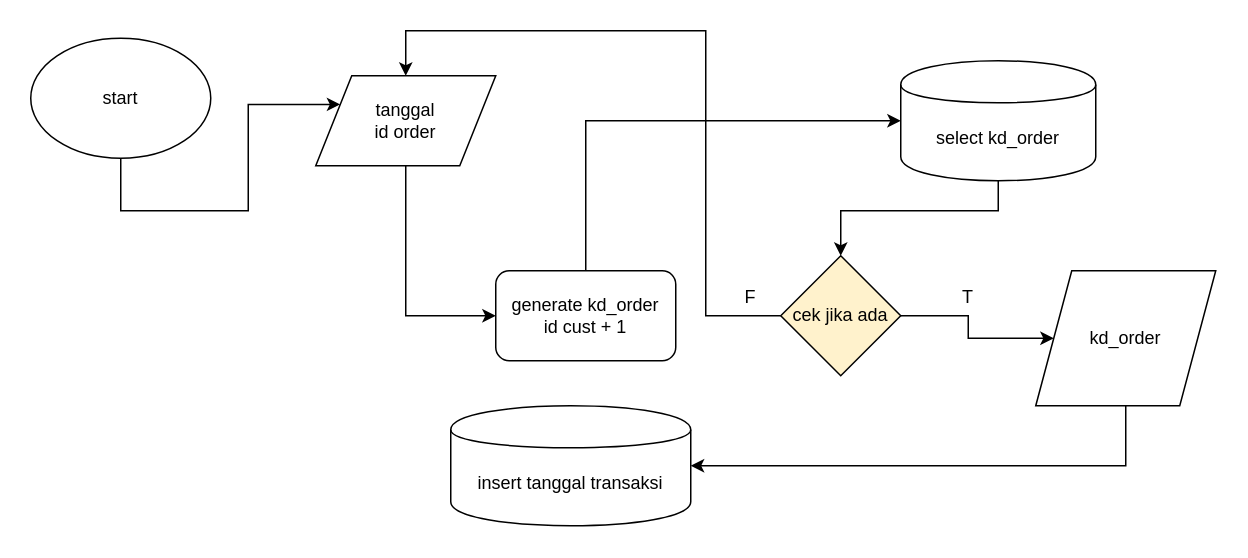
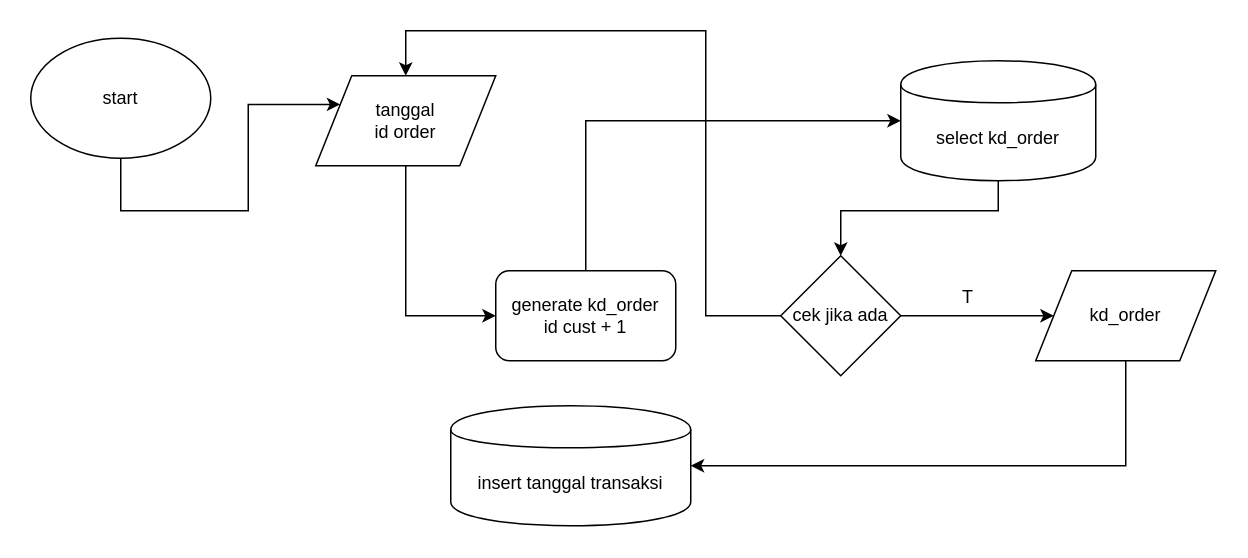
node "F": removed
node "cek jika ada": fillcolor #fff2cc -> #ffffff
node "kd_order": size 180x135 -> 180x90
